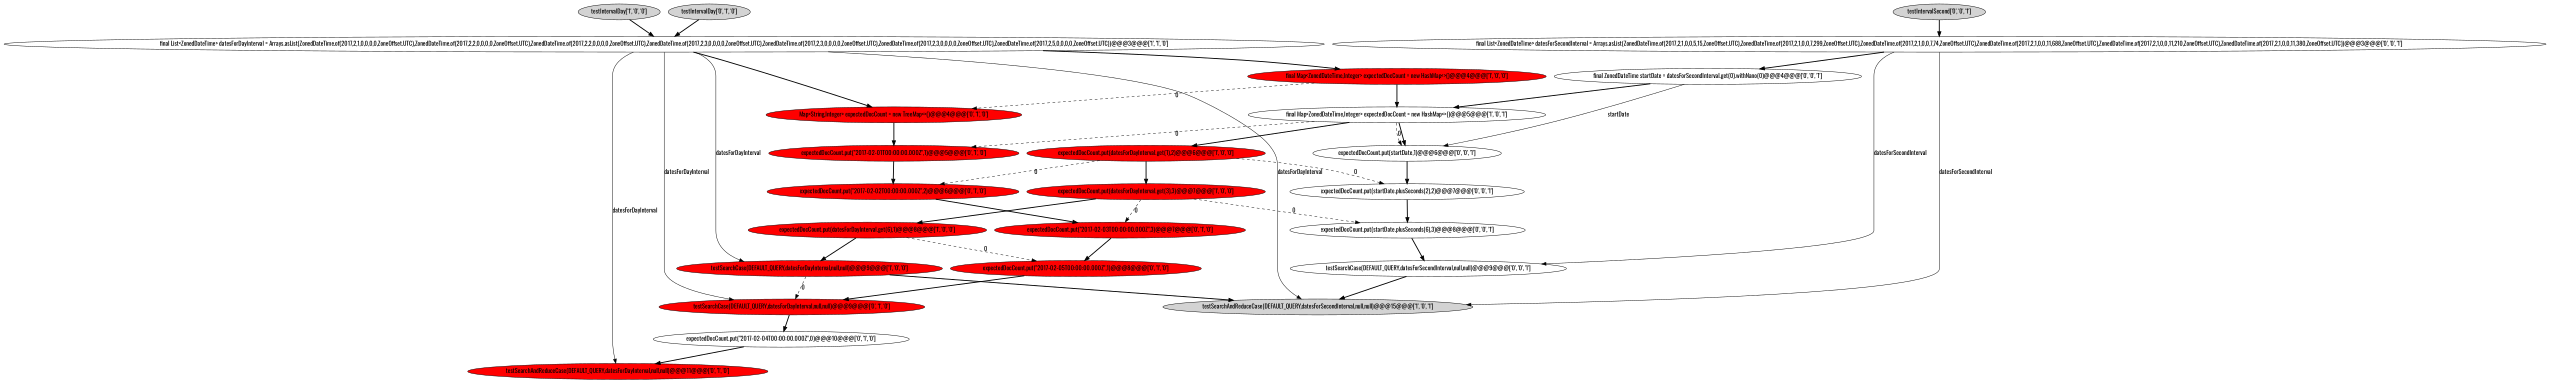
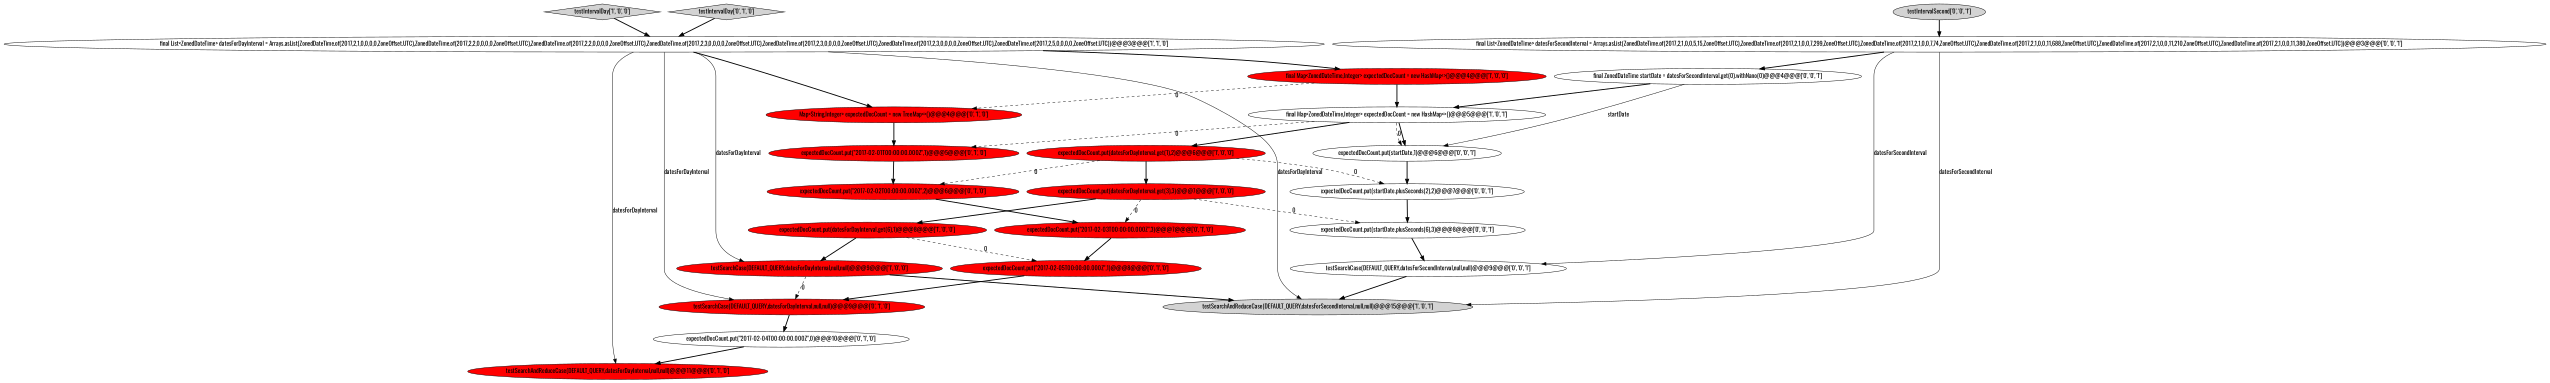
node "testIntervalDay['1', '0', '0']": shape ellipse -> diamond
node "testIntervalDay['0', '1', '0']": shape ellipse -> diamond
